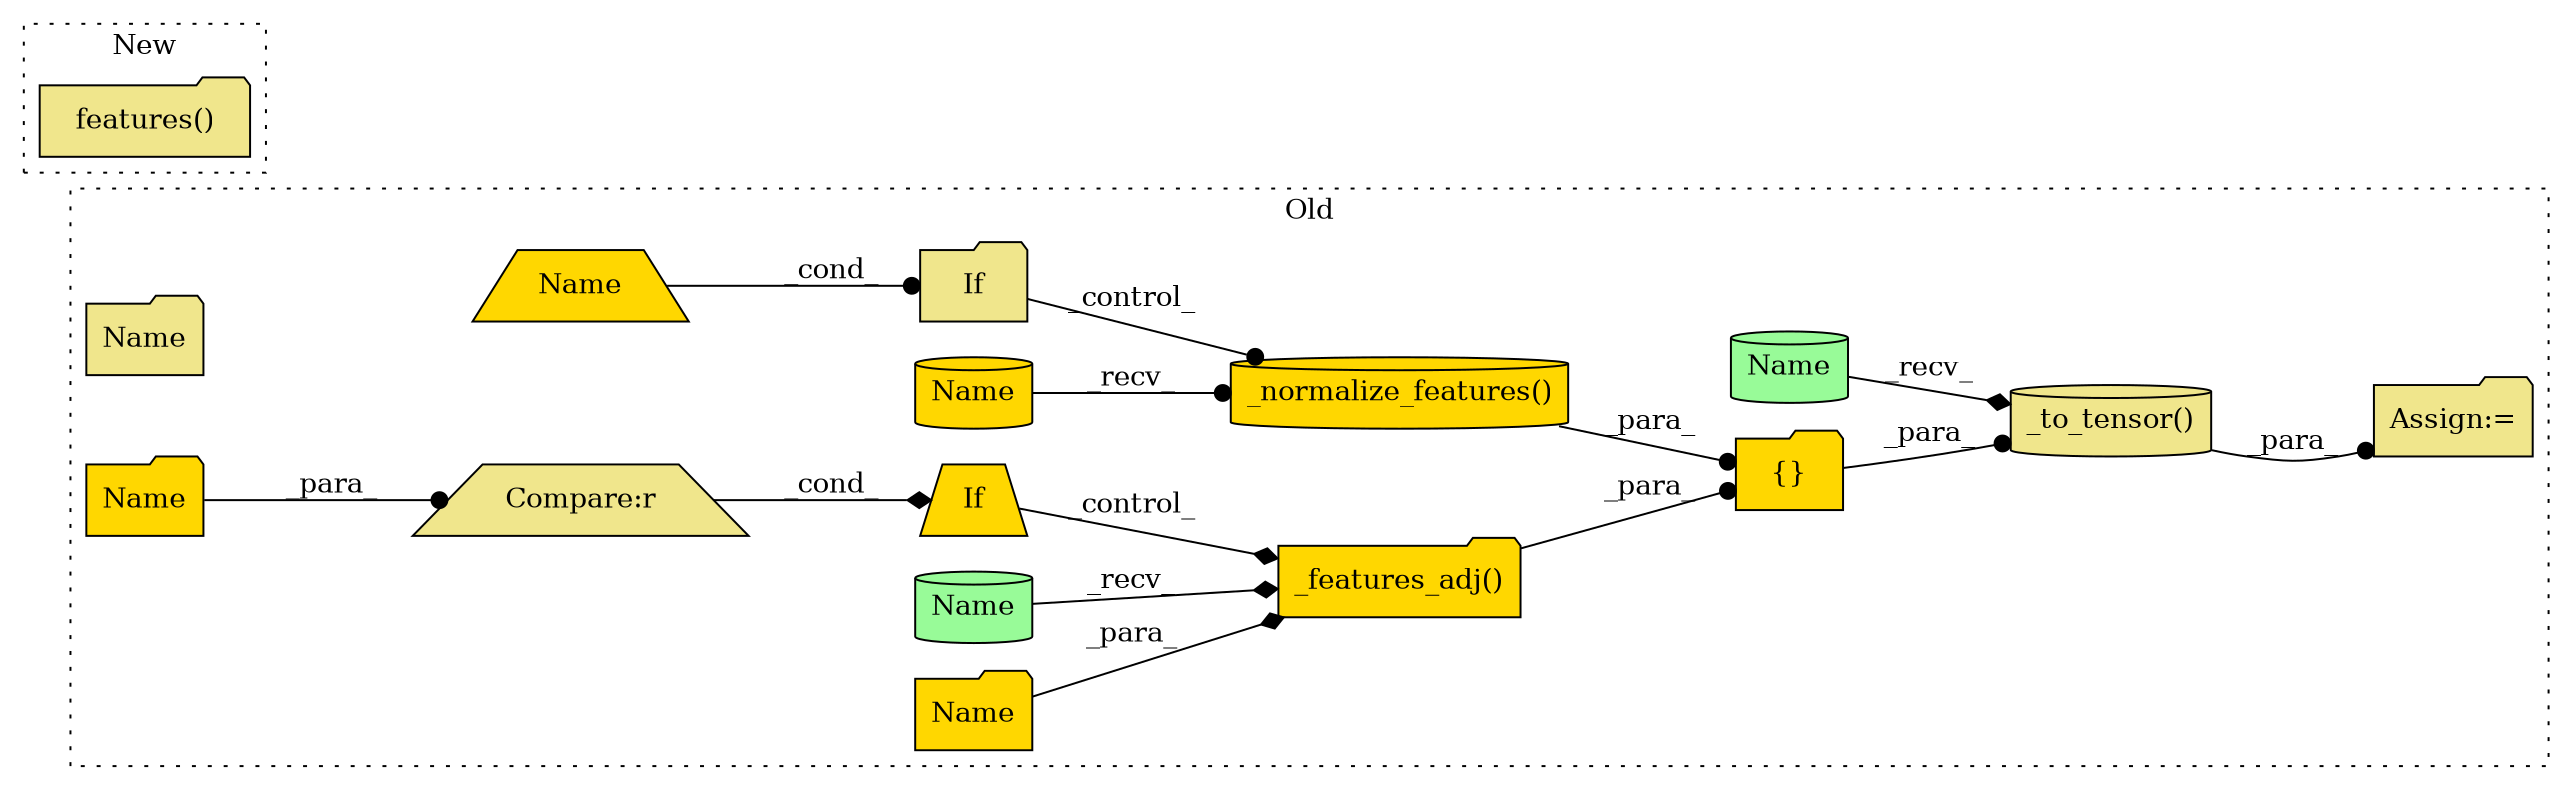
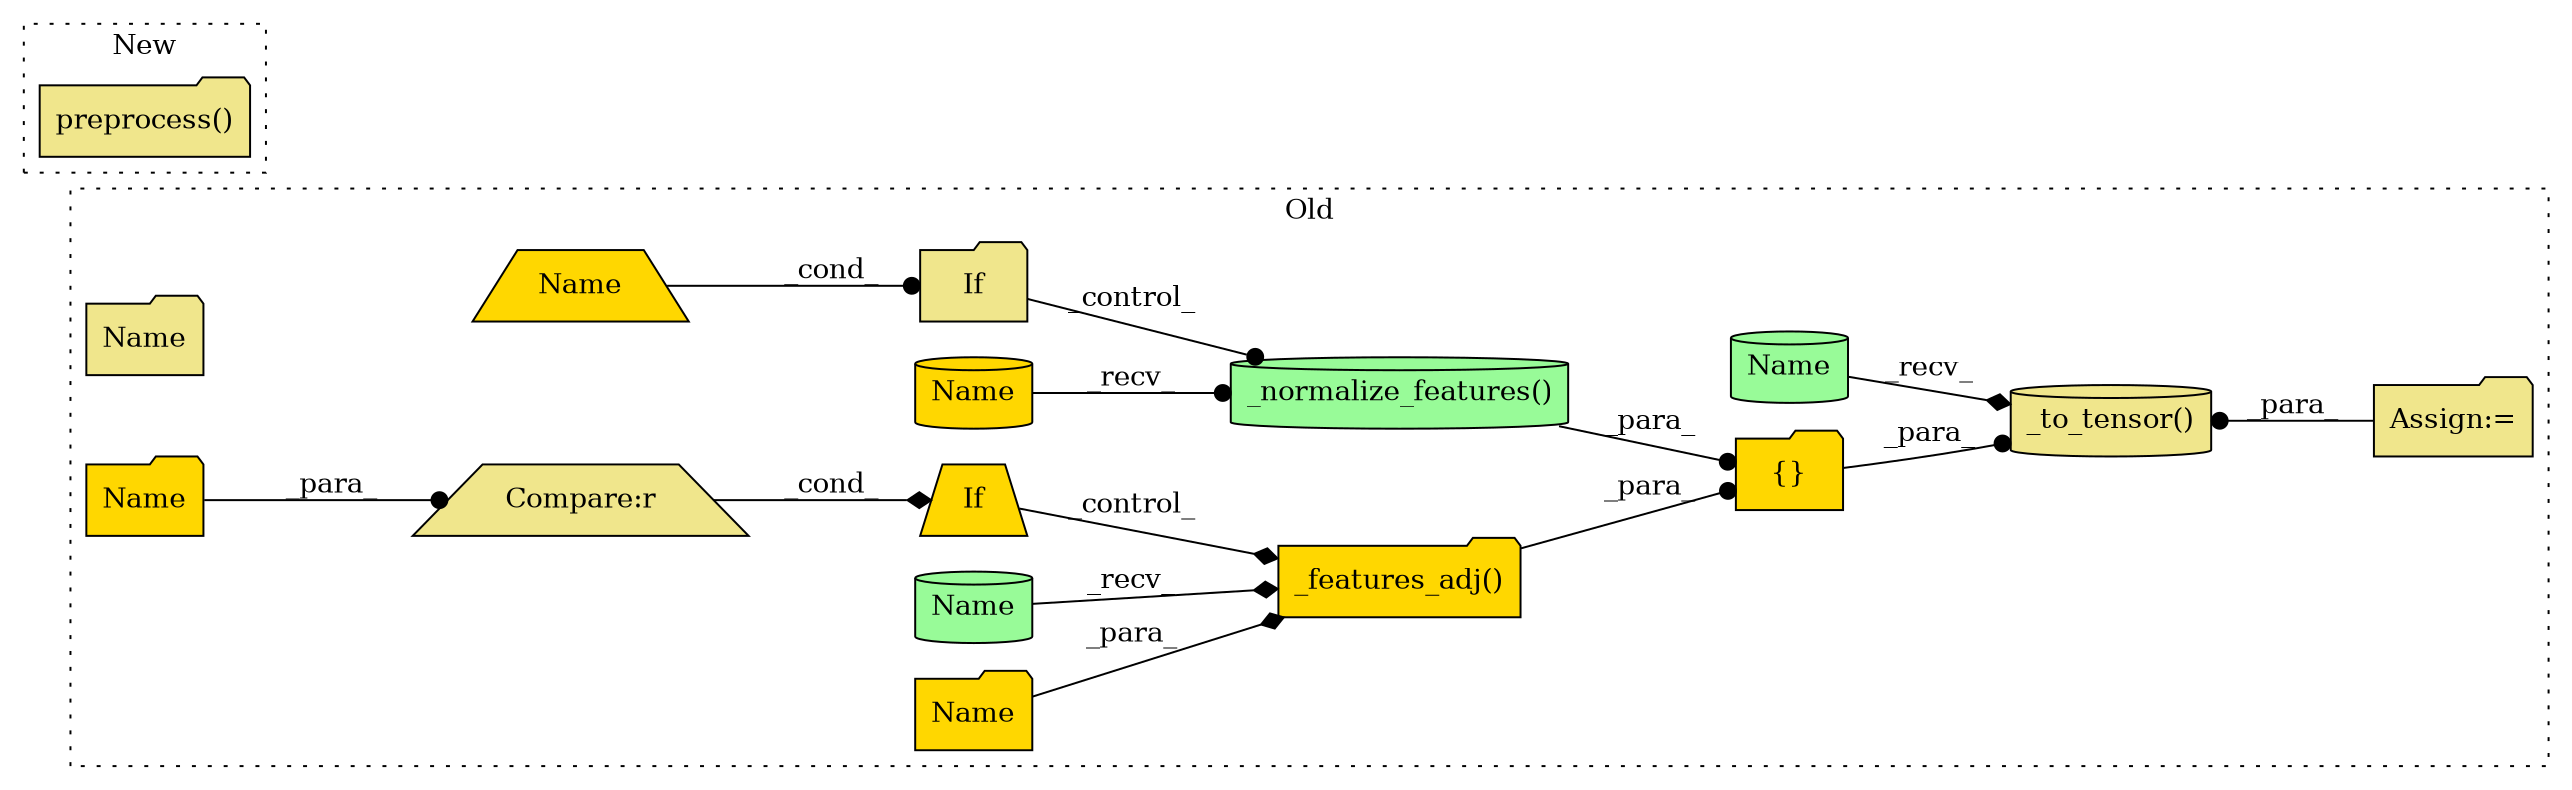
node "features()": label "features()" -> "preprocess()"
node "_normalize_features()": fillcolor gold -> palegreen
edge "_to_tensor()" -> "Assign:=": reversed
